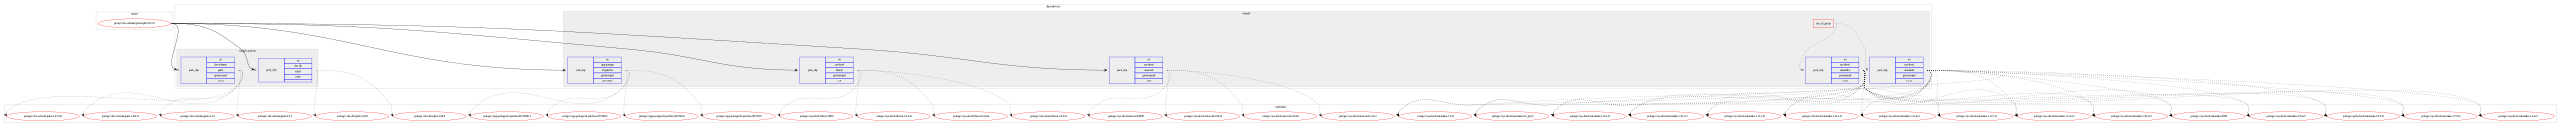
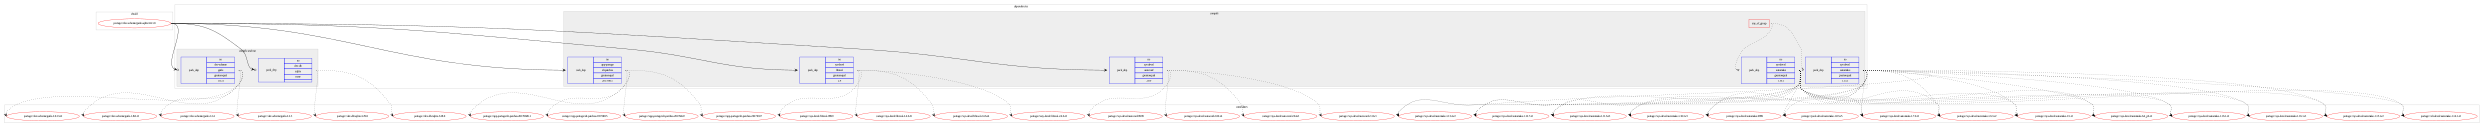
node "group://dev-scheme/guile-sqlite3-0.1.0": label "group://dev-scheme/guile-sqlite3-0.1.0" -> "portage://dev-scheme/guile-sqlite3-0.1.0"
node "portage://sys-devel/automake-1.9.6-r5": removed
